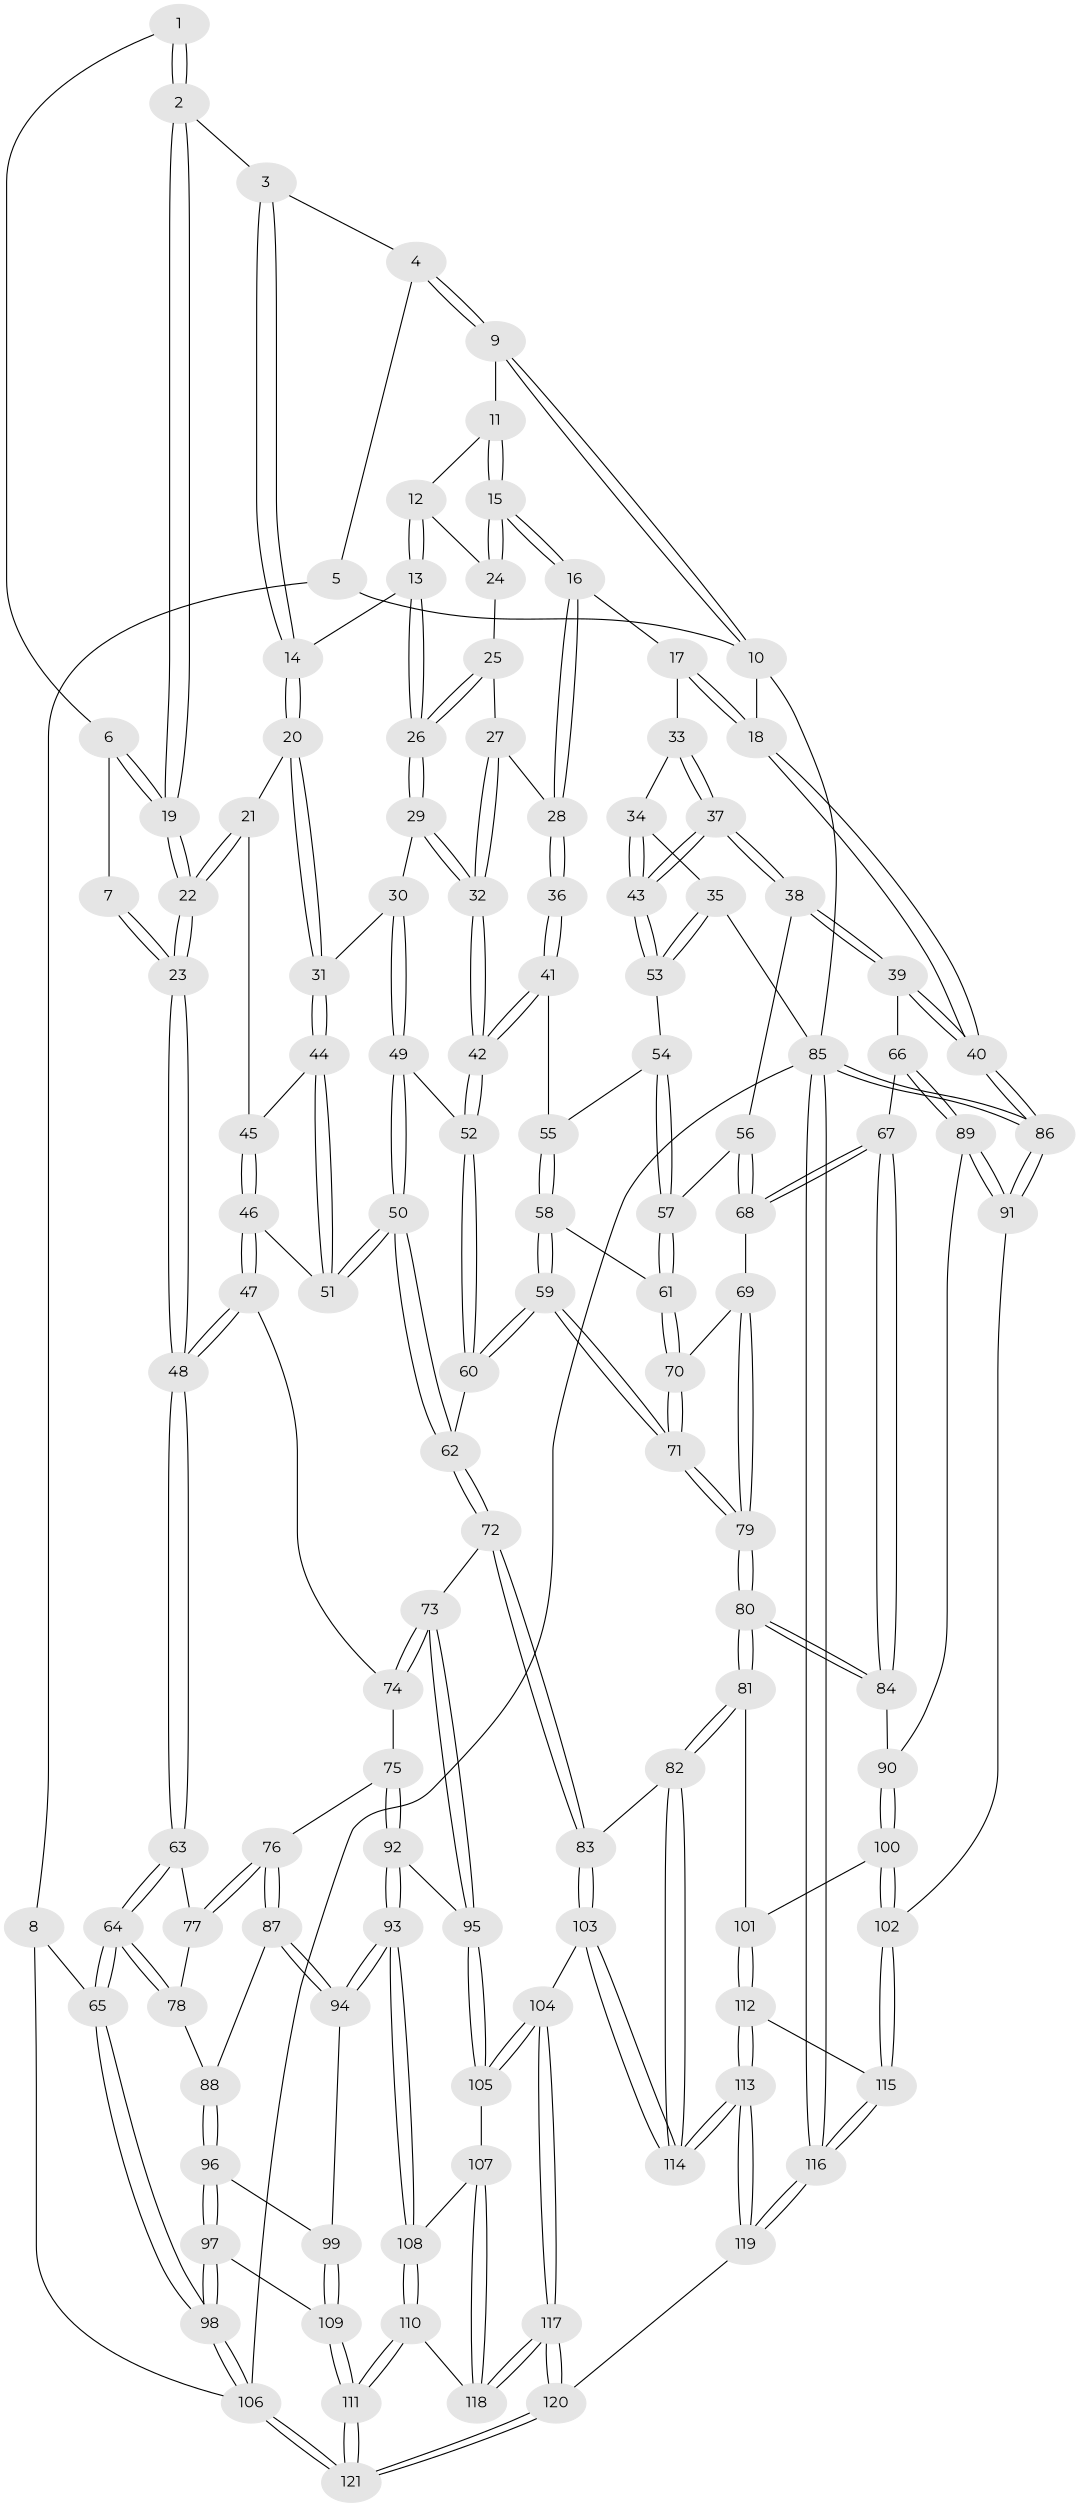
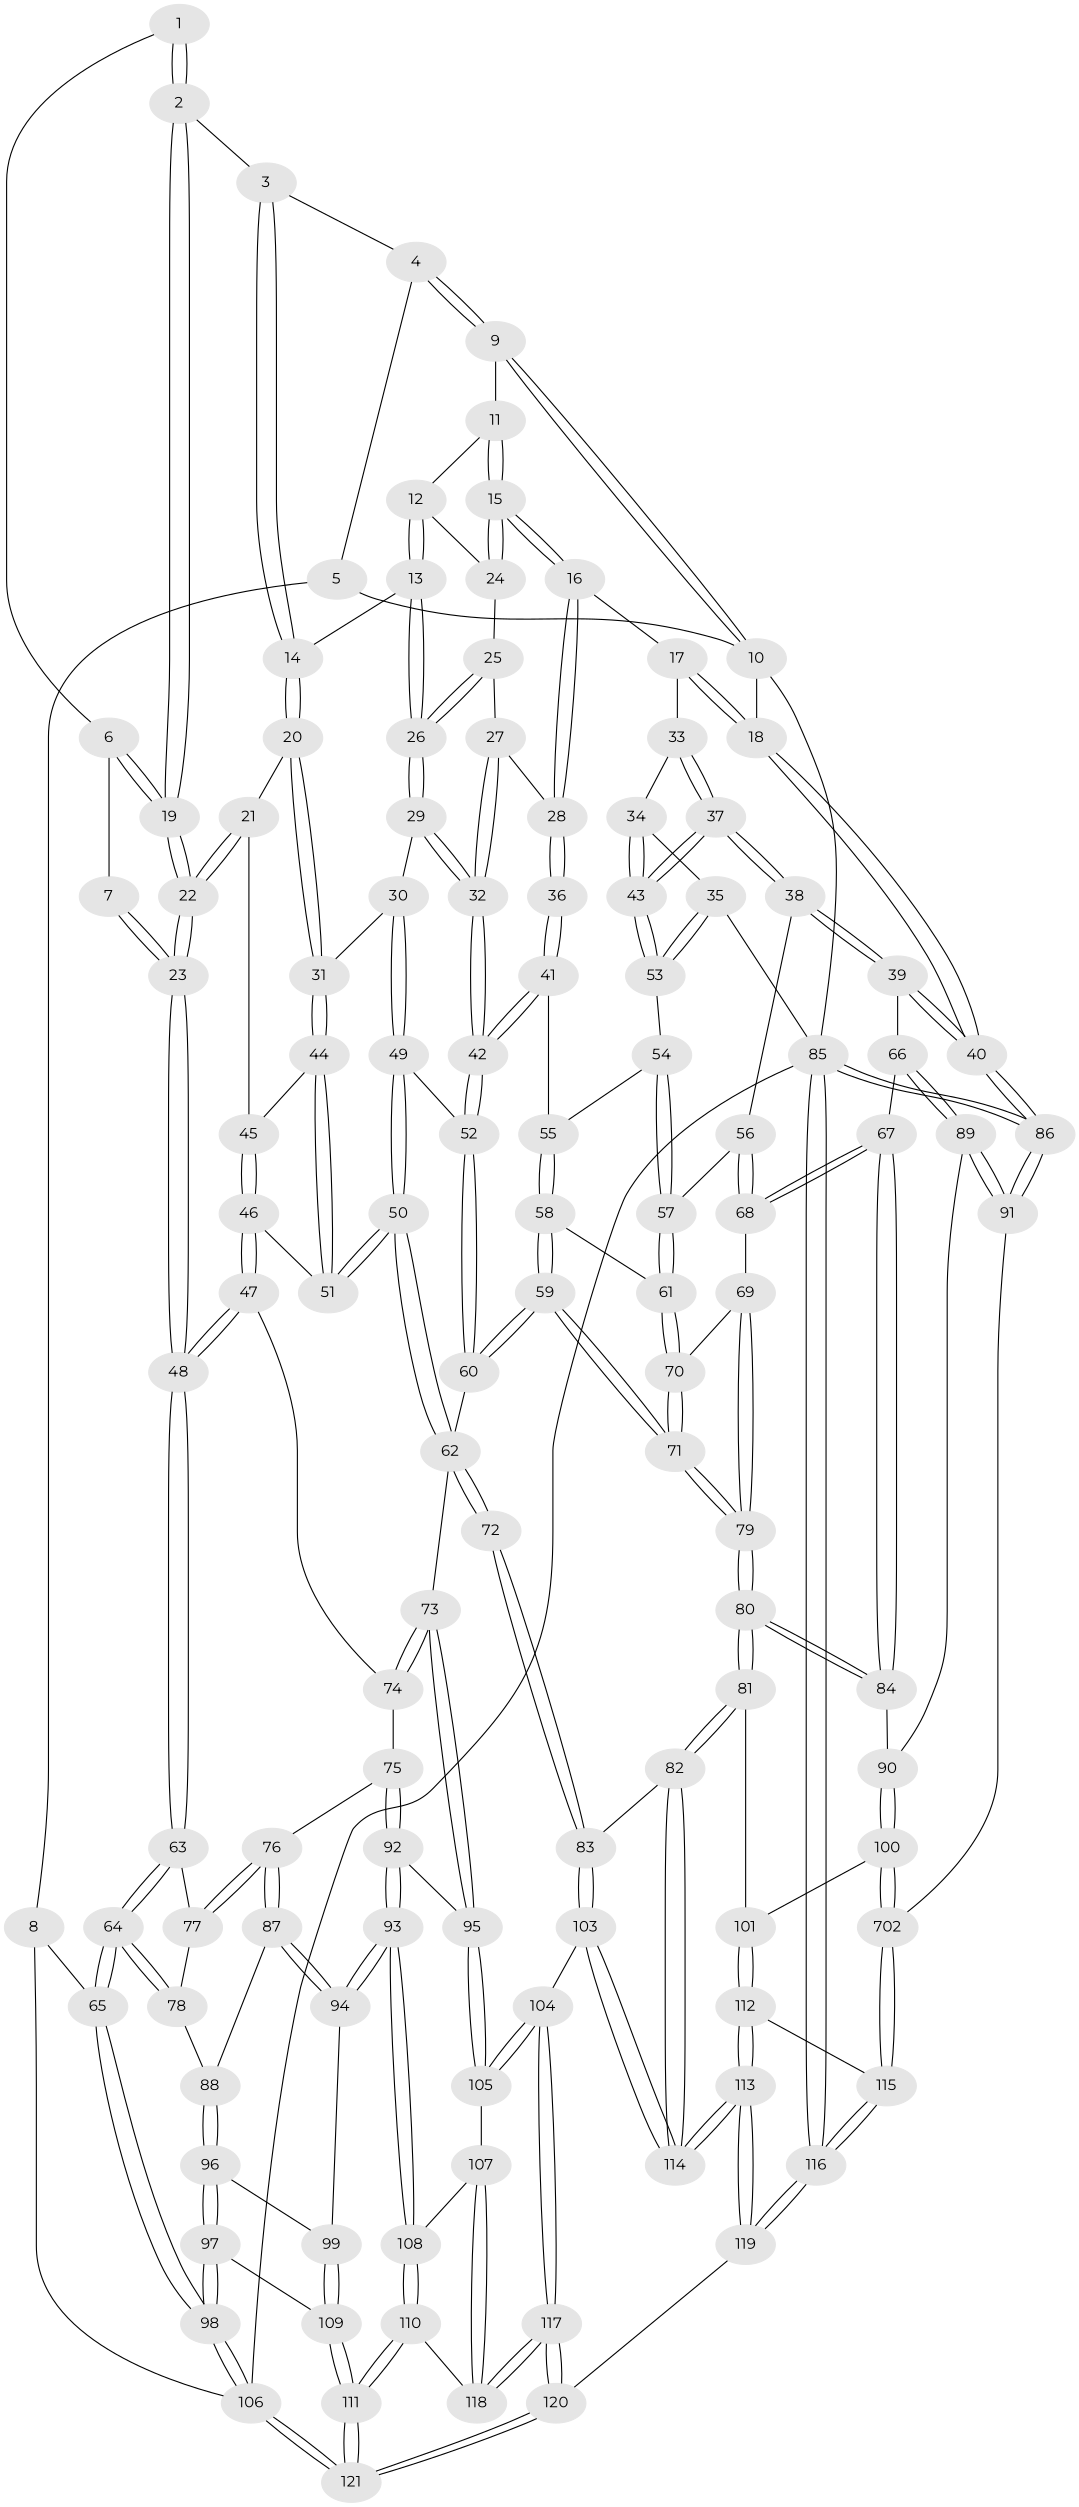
edge "72" -- "73": now "62" -- "73"
node "102": label "102" -> "702"
